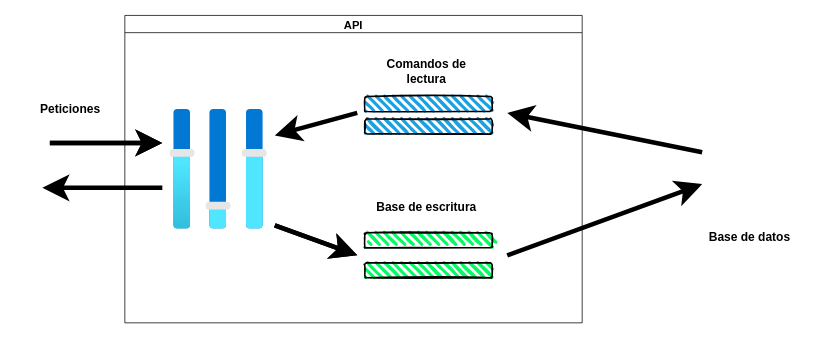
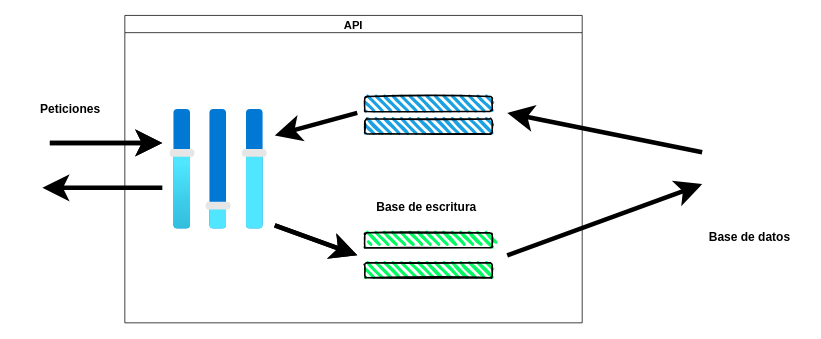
node "Comandos de lectura": removed
